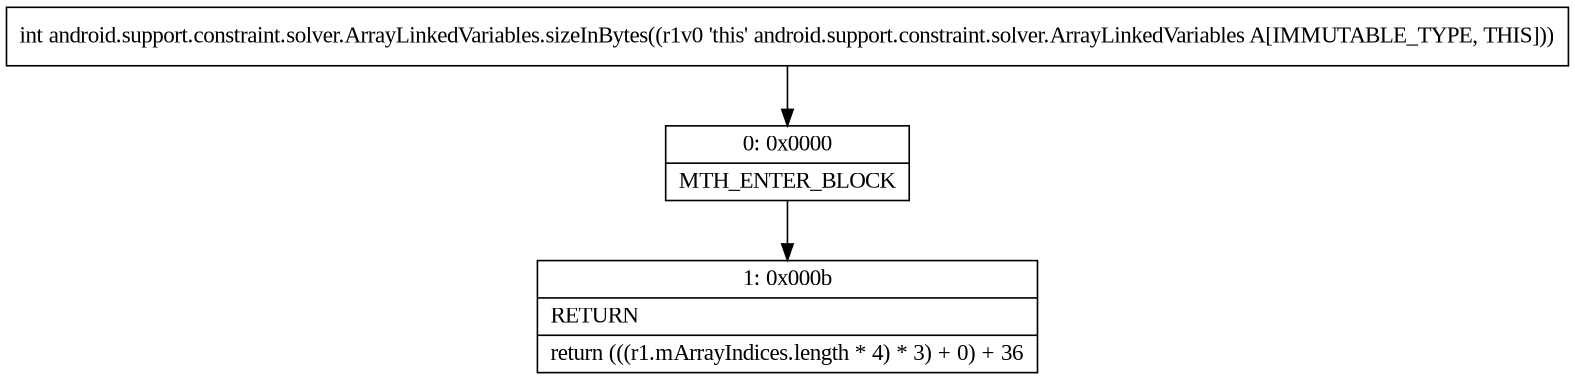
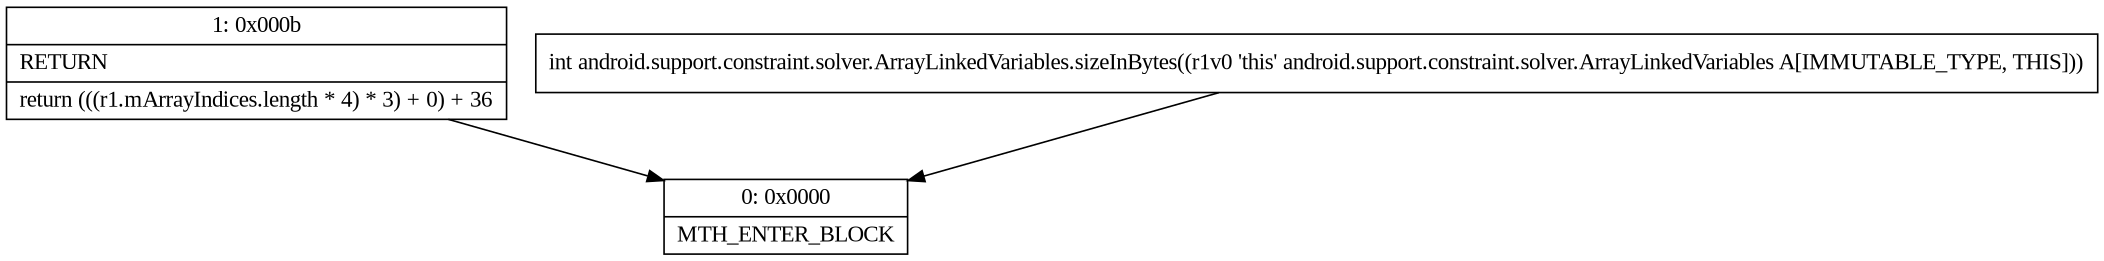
edge "0: 0x0000" -> "1: 0x000b": reversed
